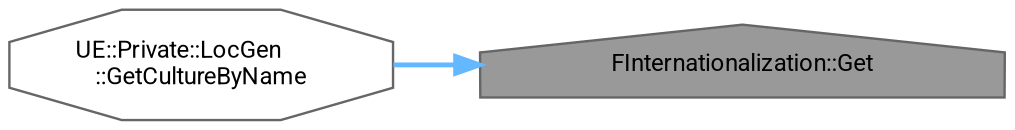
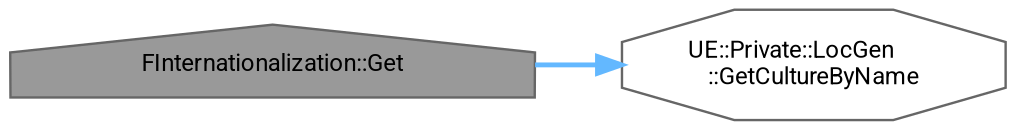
edge "UE::Private::LocGen ::GetCultureByName" -> "FInternationalization::Get": reversed
